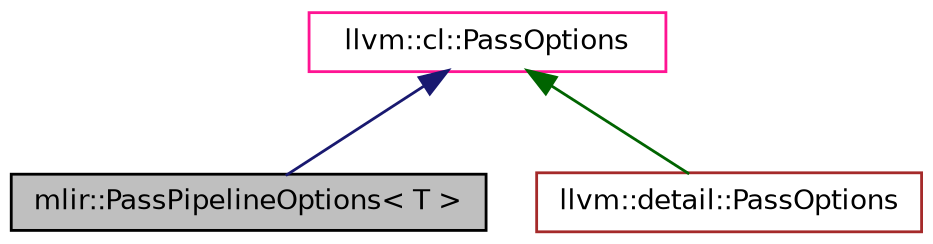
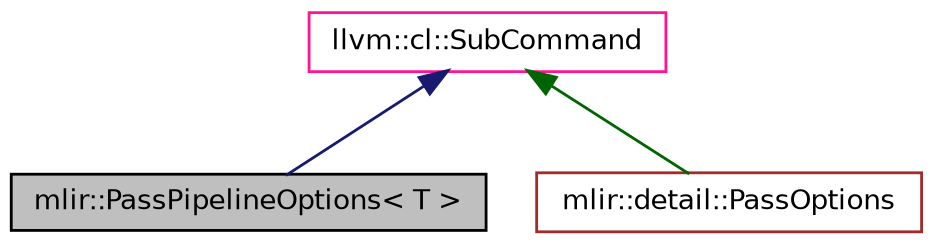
node "llvm::cl::PassOptions": label "llvm::cl::PassOptions" -> "llvm::cl::SubCommand"
node "llvm::detail::PassOptions": label "llvm::detail::PassOptions" -> "mlir::detail::PassOptions"
